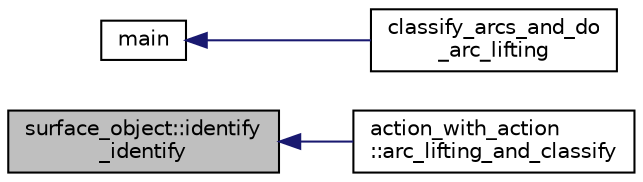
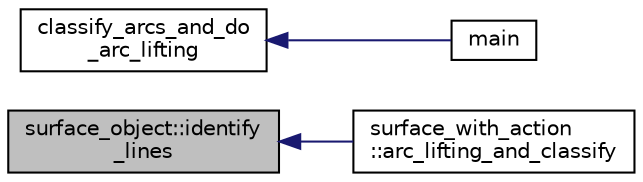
edge "classify_arcs_and_do _arc_lifting" -> "main": reversed
node "surface_object::identify _identify": label "surface_object::identify _identify" -> "surface_object::identify _lines"
node "action_with_action ::arc_lifting_and_classify": label "action_with_action ::arc_lifting_and_classify" -> "surface_with_action ::arc_lifting_and_classify"
